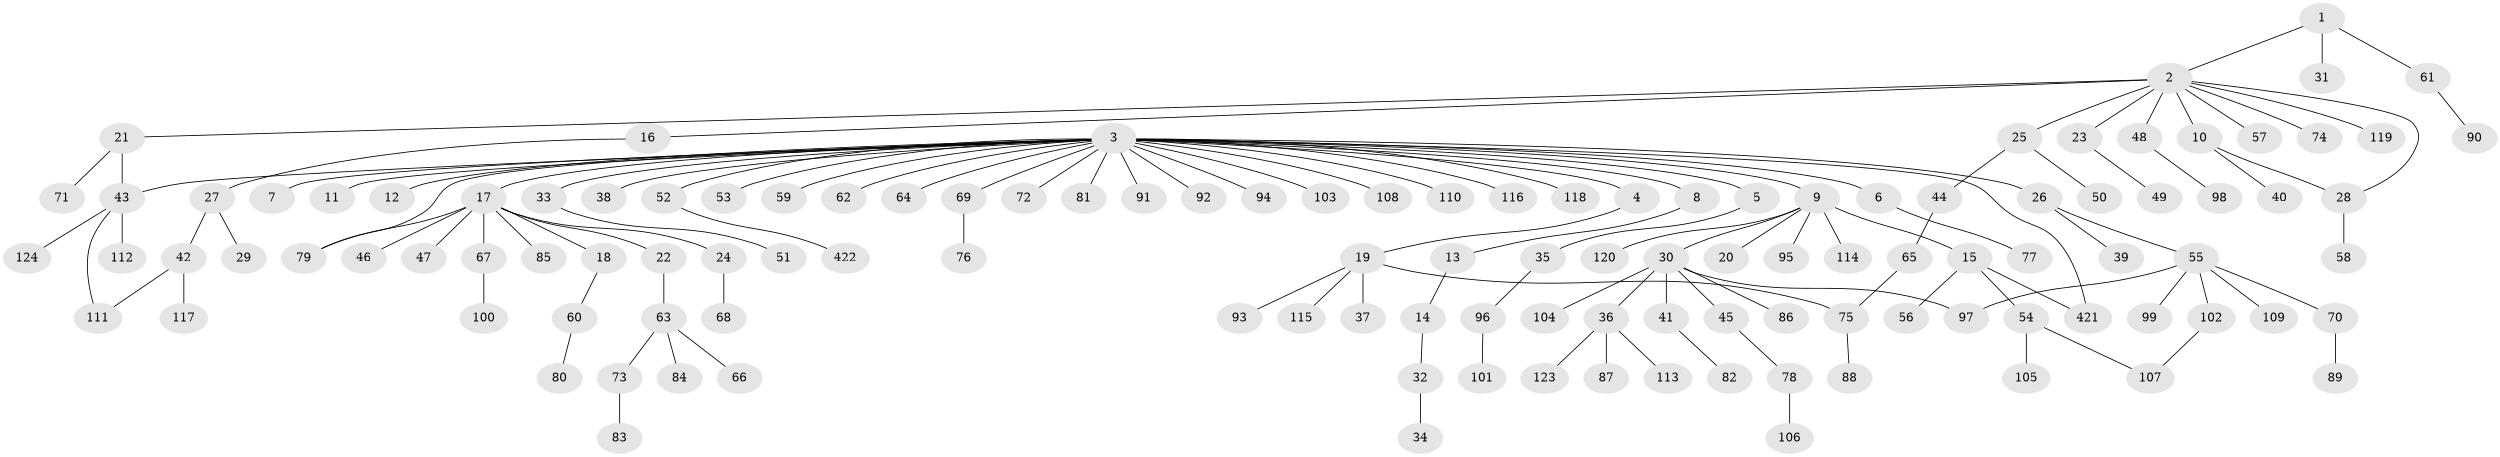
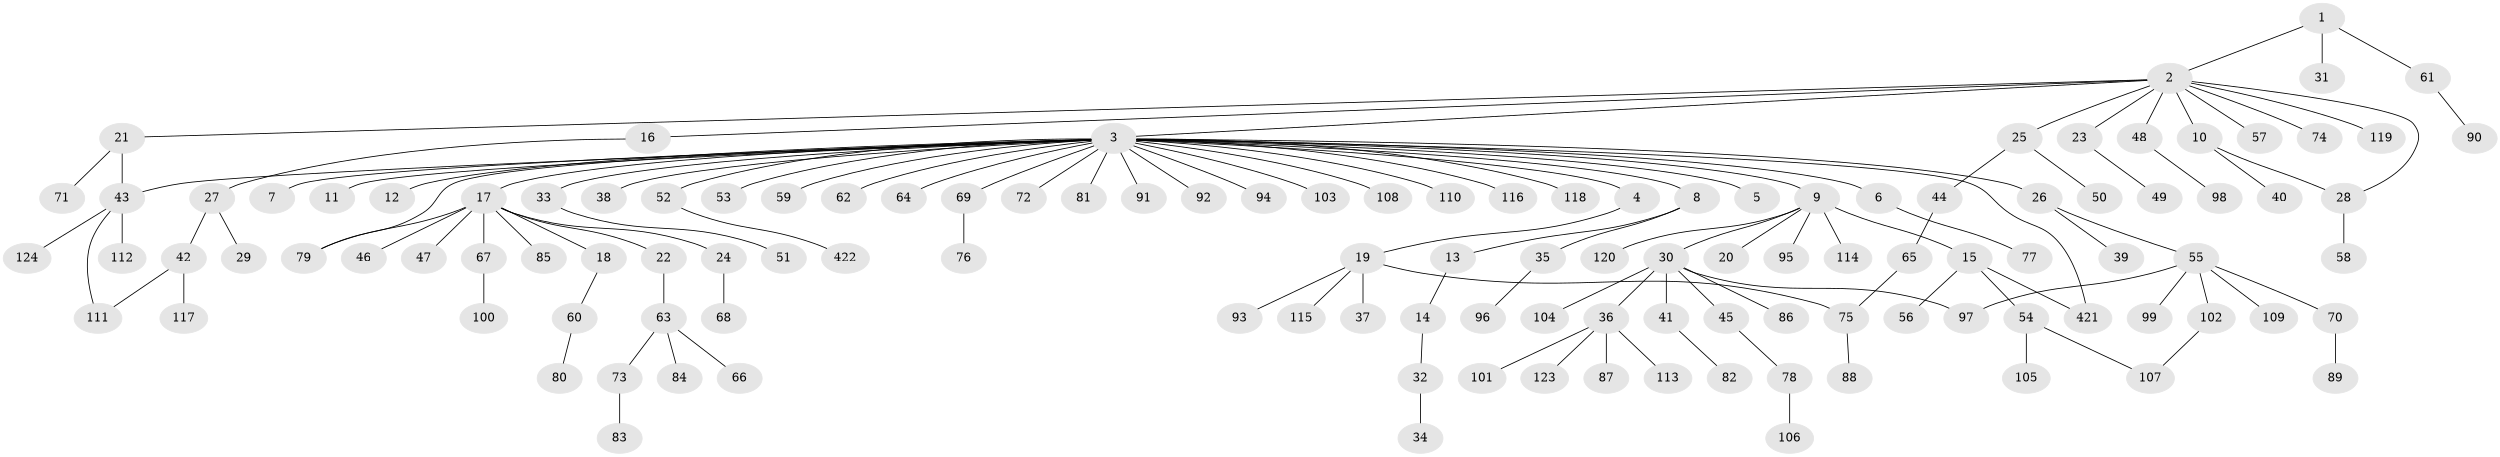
edge "2" -- "3": added
edge "5" -- "35": now "8" -- "35"
edge "96" -- "101": now "36" -- "101"
